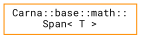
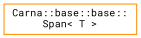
node "Carna::base::math:: Span< T >": label "Carna::base::math:: Span< T >" -> "Carna::base::base:: Span< T >"
